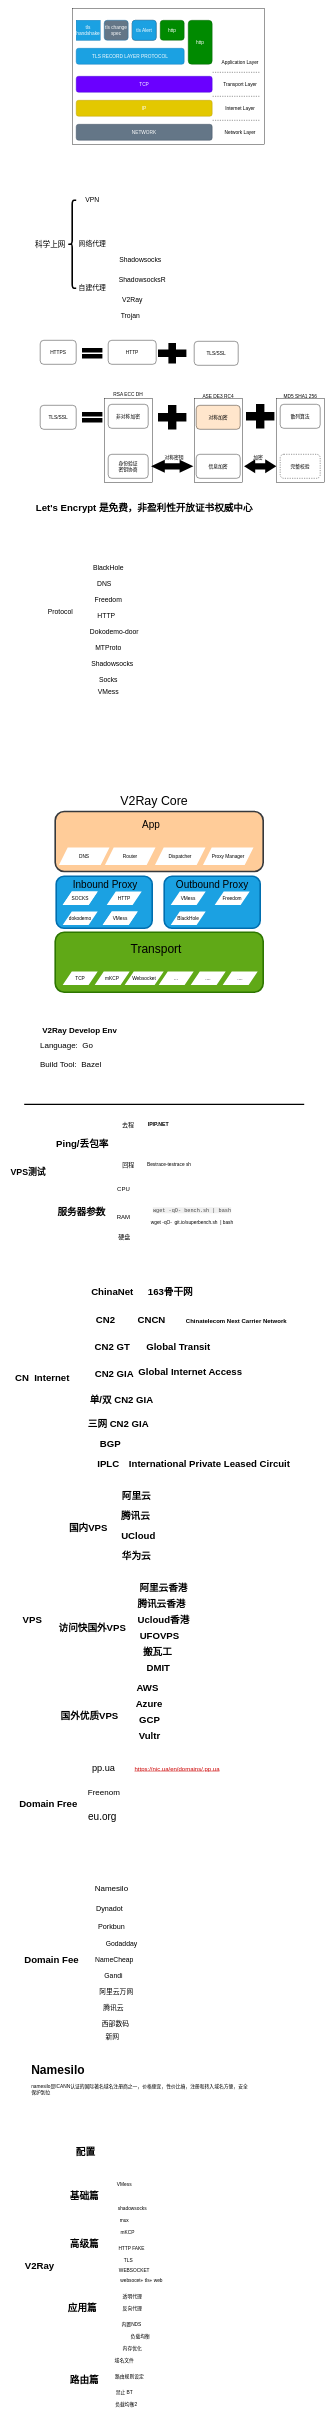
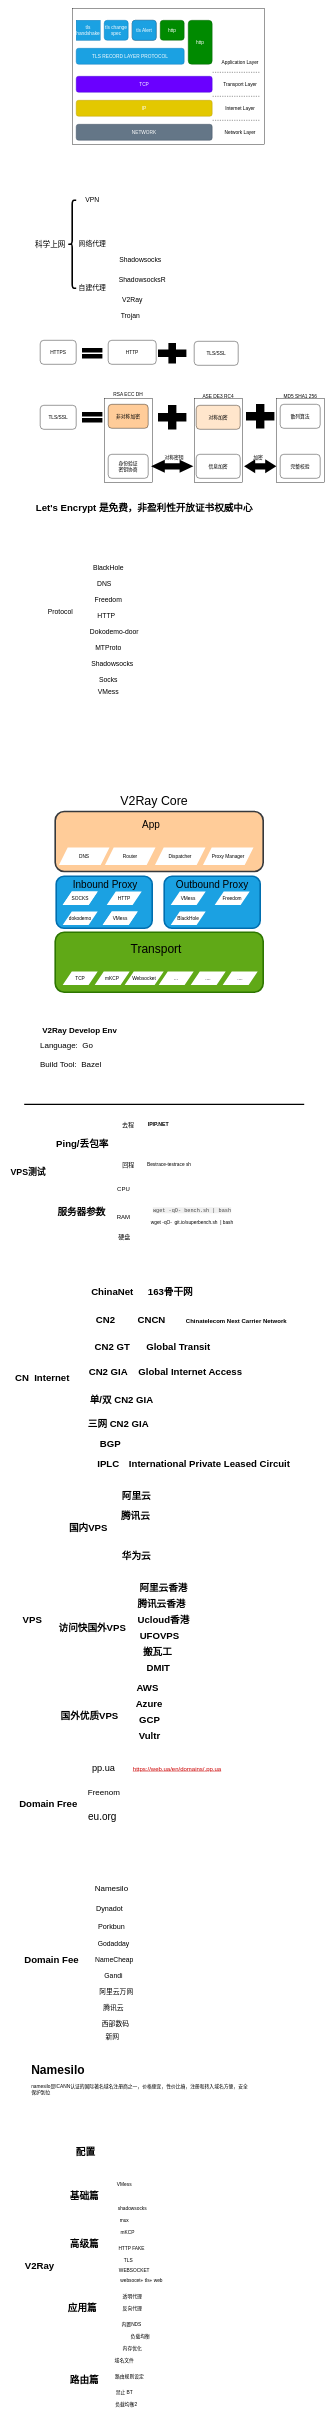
node "tls change spec": fillcolor #647687 -> #1ba1e2
node "非对称加密": fillcolor #ffffff -> #ffcc99
node "完整校验": style dashed -> solid
node "CN2 GIA": moved (114, 1374) -> (108, 1372)
node "UCloud": removed
node "https://nic.ua/en/domains/.pp.ua": label "https://nic.ua/en/domains/.pp.ua" -> "https://web.ua/en/domains/.pp.ua"
node "Godadday": moved (121, 1944) -> (113, 1944)
